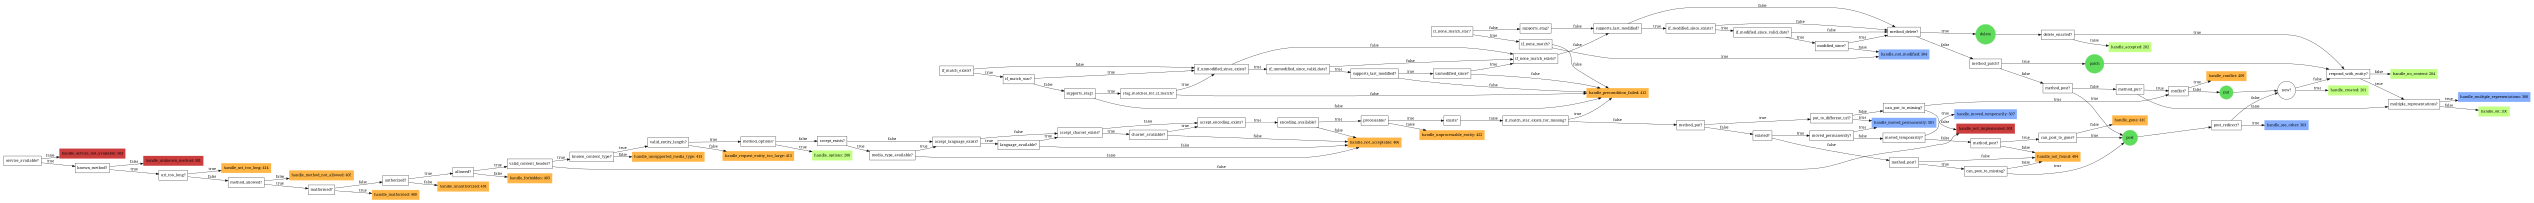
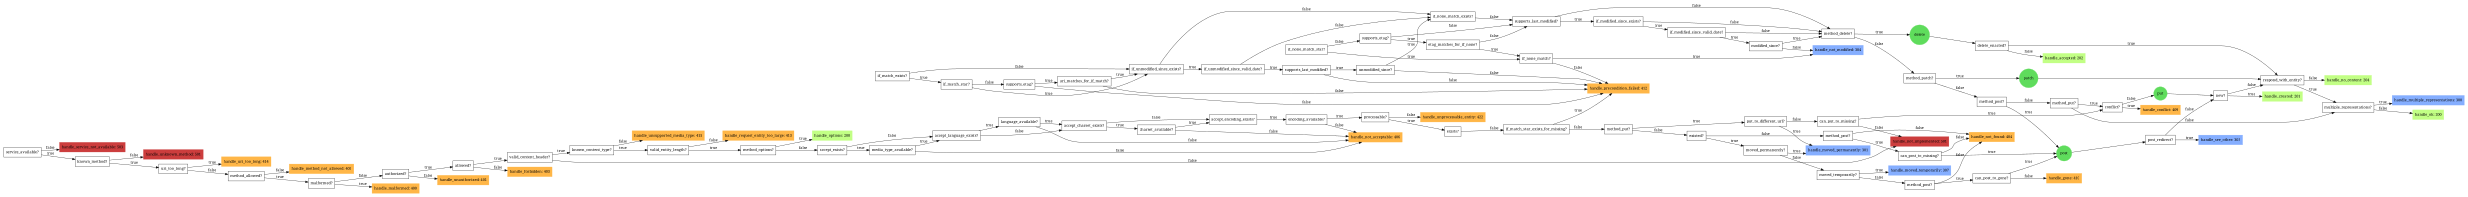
node "etag_matches_for_if_none?": added
node "new?": shape circle -> box
node "etag_matches_for_if_match?": label "etag_matches_for_if_match?" -> "uri_matches_for_if_match?"
